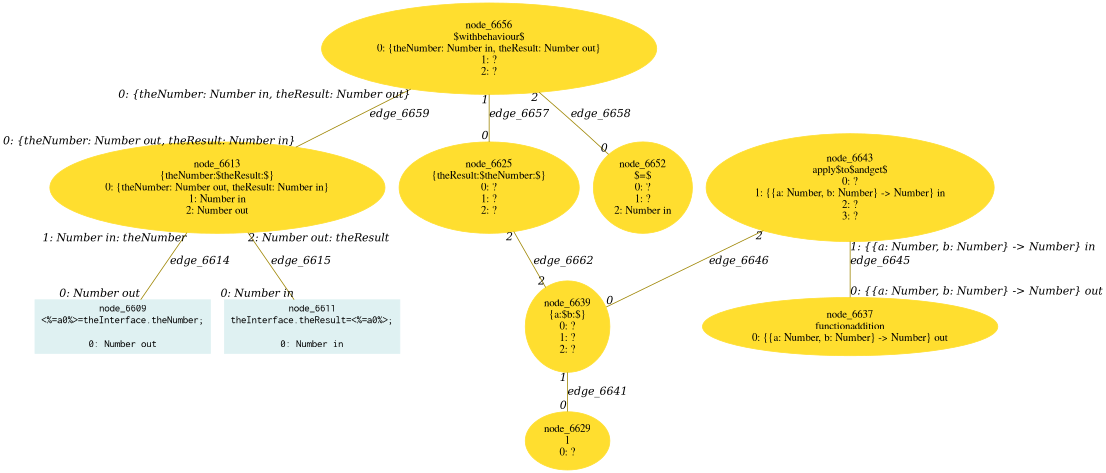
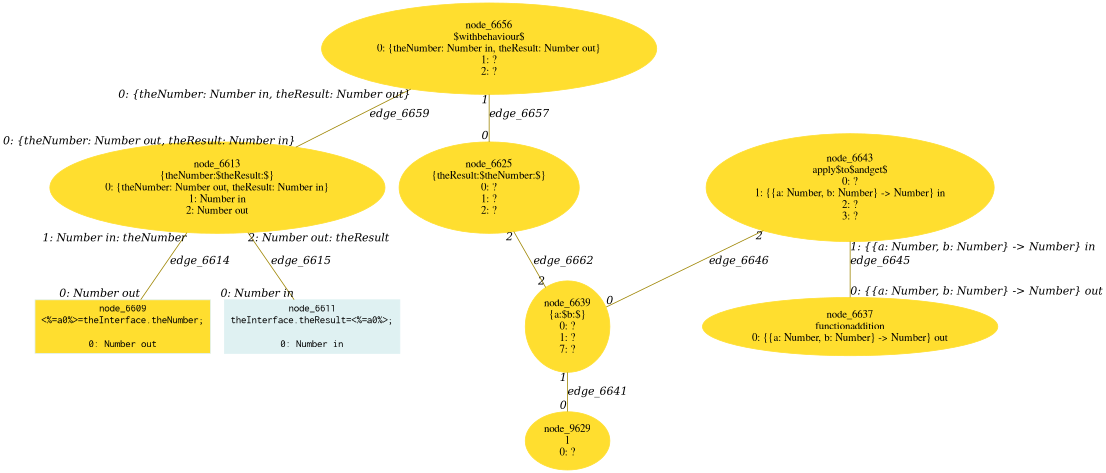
node "node_6652 $=$ 0: ? 1: ? 2: Number in": removed
node "node_6609 <%=a0%>=theInterface.theNumber; 0: Number out": fillcolor #dff1f2 -> #ffde2f
node "node_6639 {a:$b:$} 0: ? 1: ? 2: ?": label "node_6639 {a:$b:$} 0: ? 1: ? 2: ?" -> "node_6639 {a:$b:$} 0: ? 1: ? 7: ?"
node "node_6629 1 0: ?": label "node_6629 1 0: ?" -> "node_9629 1 0: ?"
